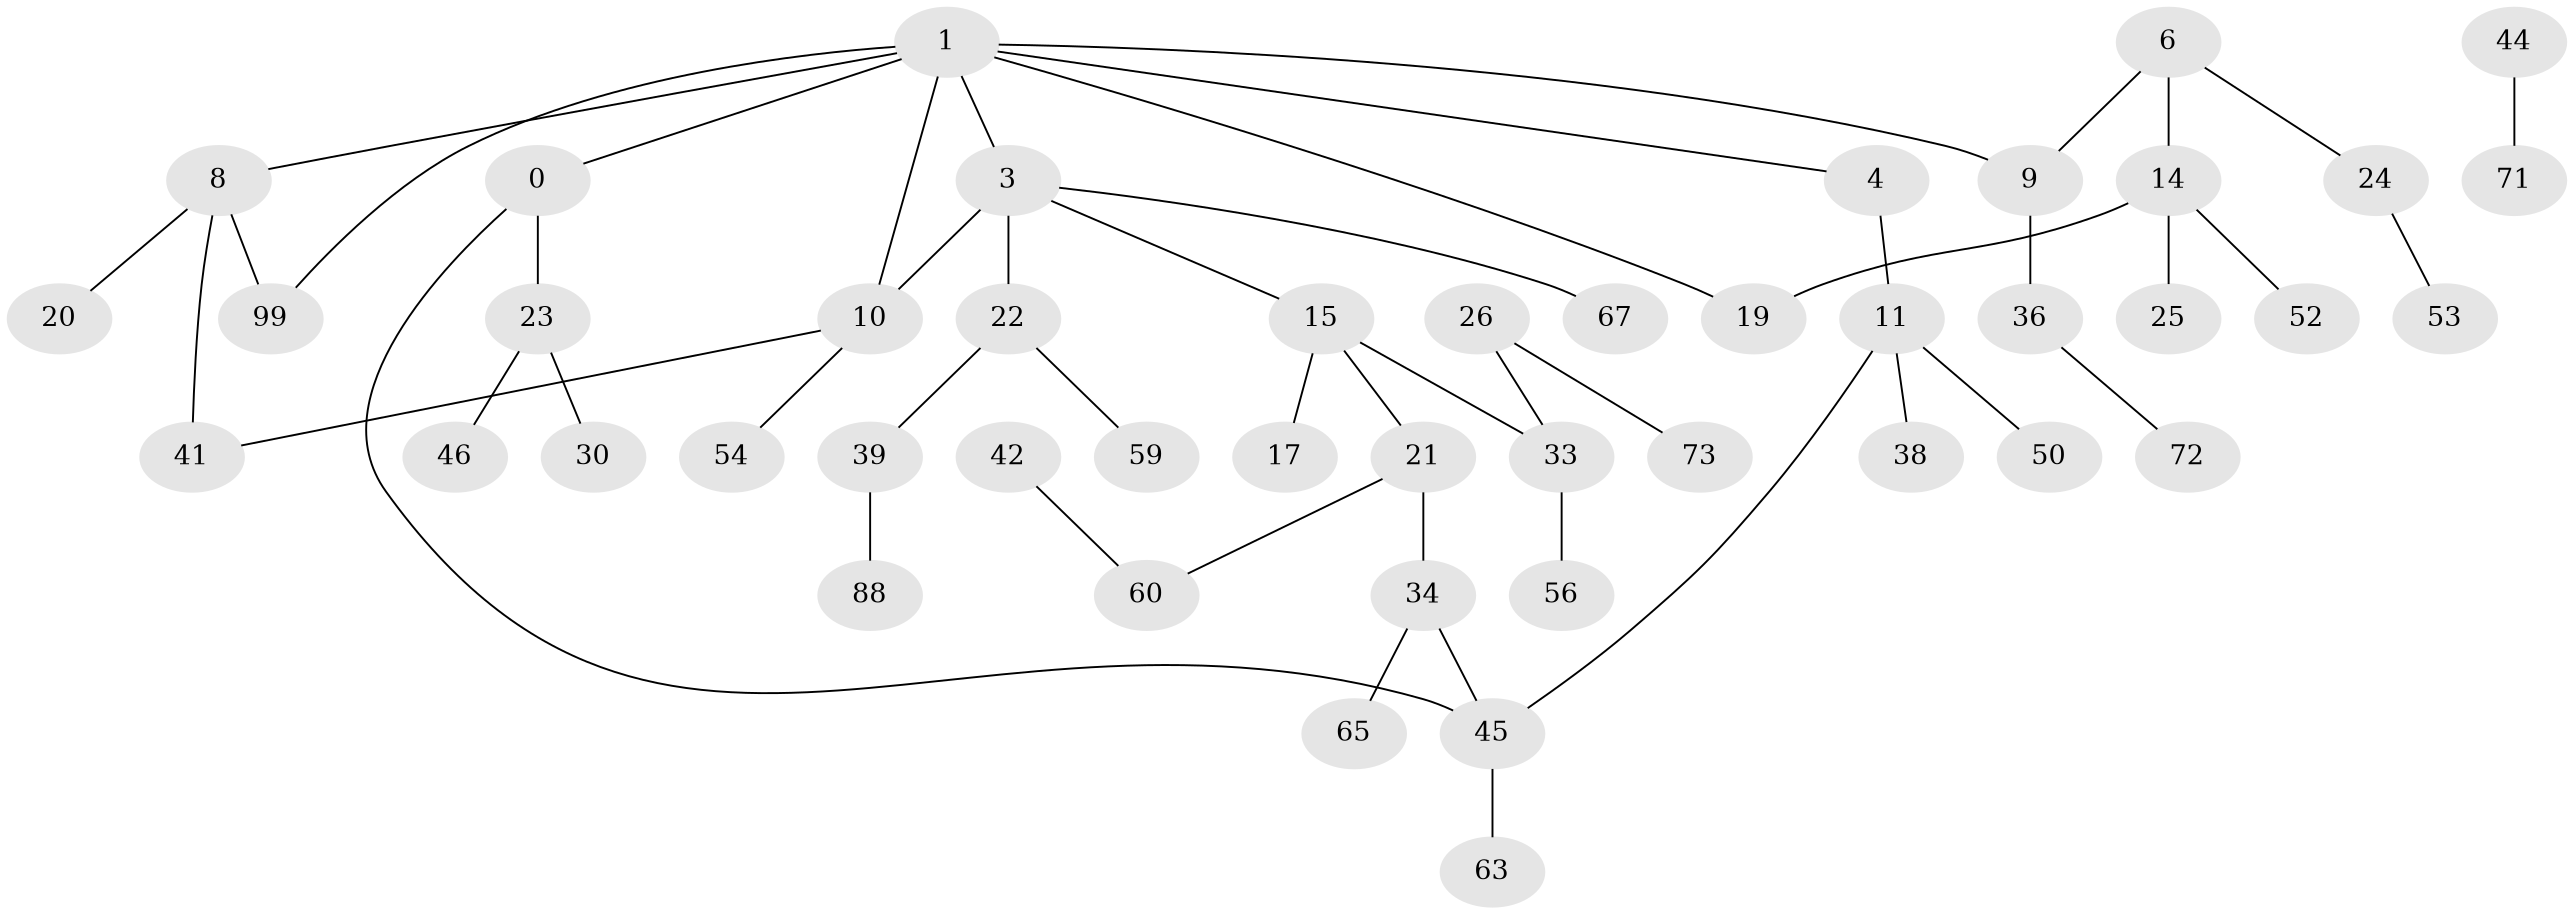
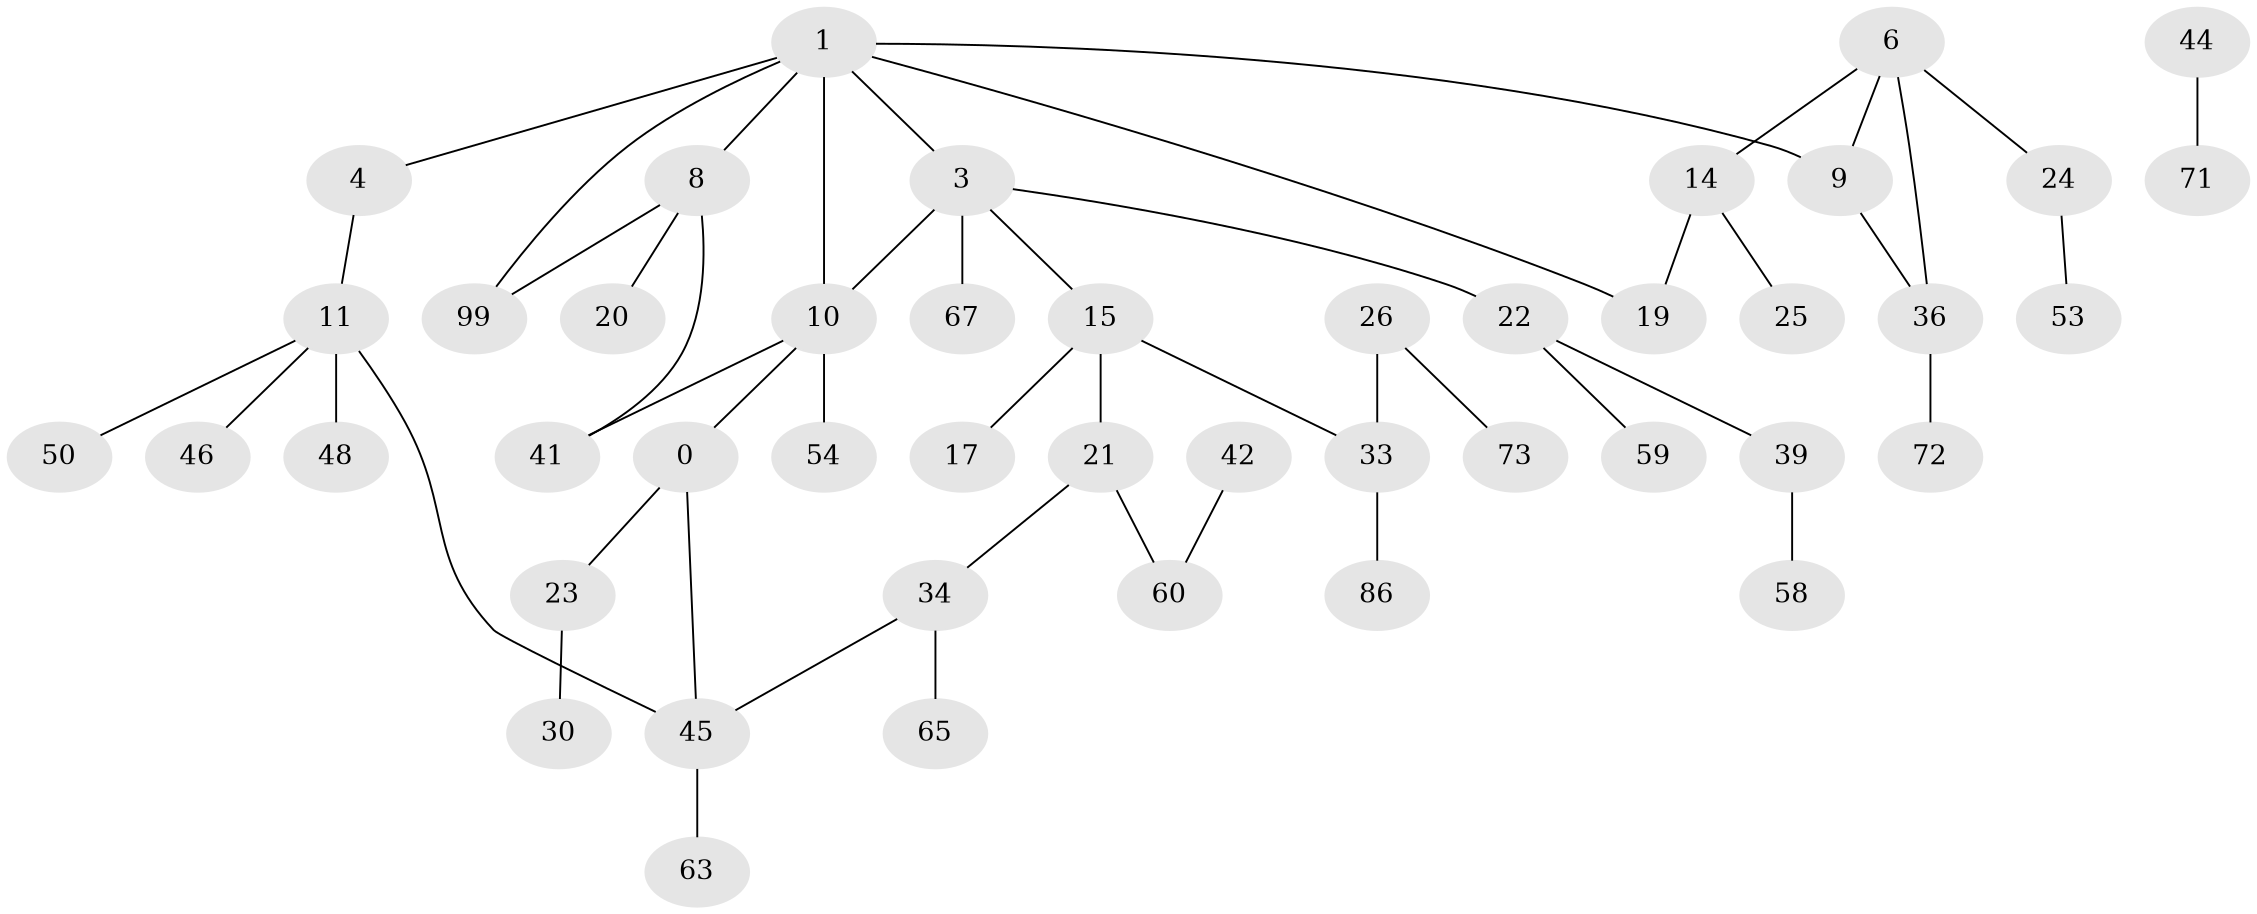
edge "1" -- "0": now "10" -- "0"
edge "6" -- "36": added
node "52": removed
edge "23" -- "46": now "11" -- "46"
node "38": label "38" -> "48"
node "88": label "88" -> "58"
node "56": label "56" -> "86"
